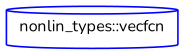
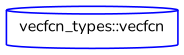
node "nonlin_types::vecfcn": label "nonlin_types::vecfcn" -> "vecfcn_types::vecfcn"
